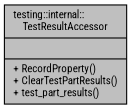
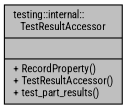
node "testing::internal::": text "+ ClearTestPartResults()" -> "+ TestResultAccessor()"
